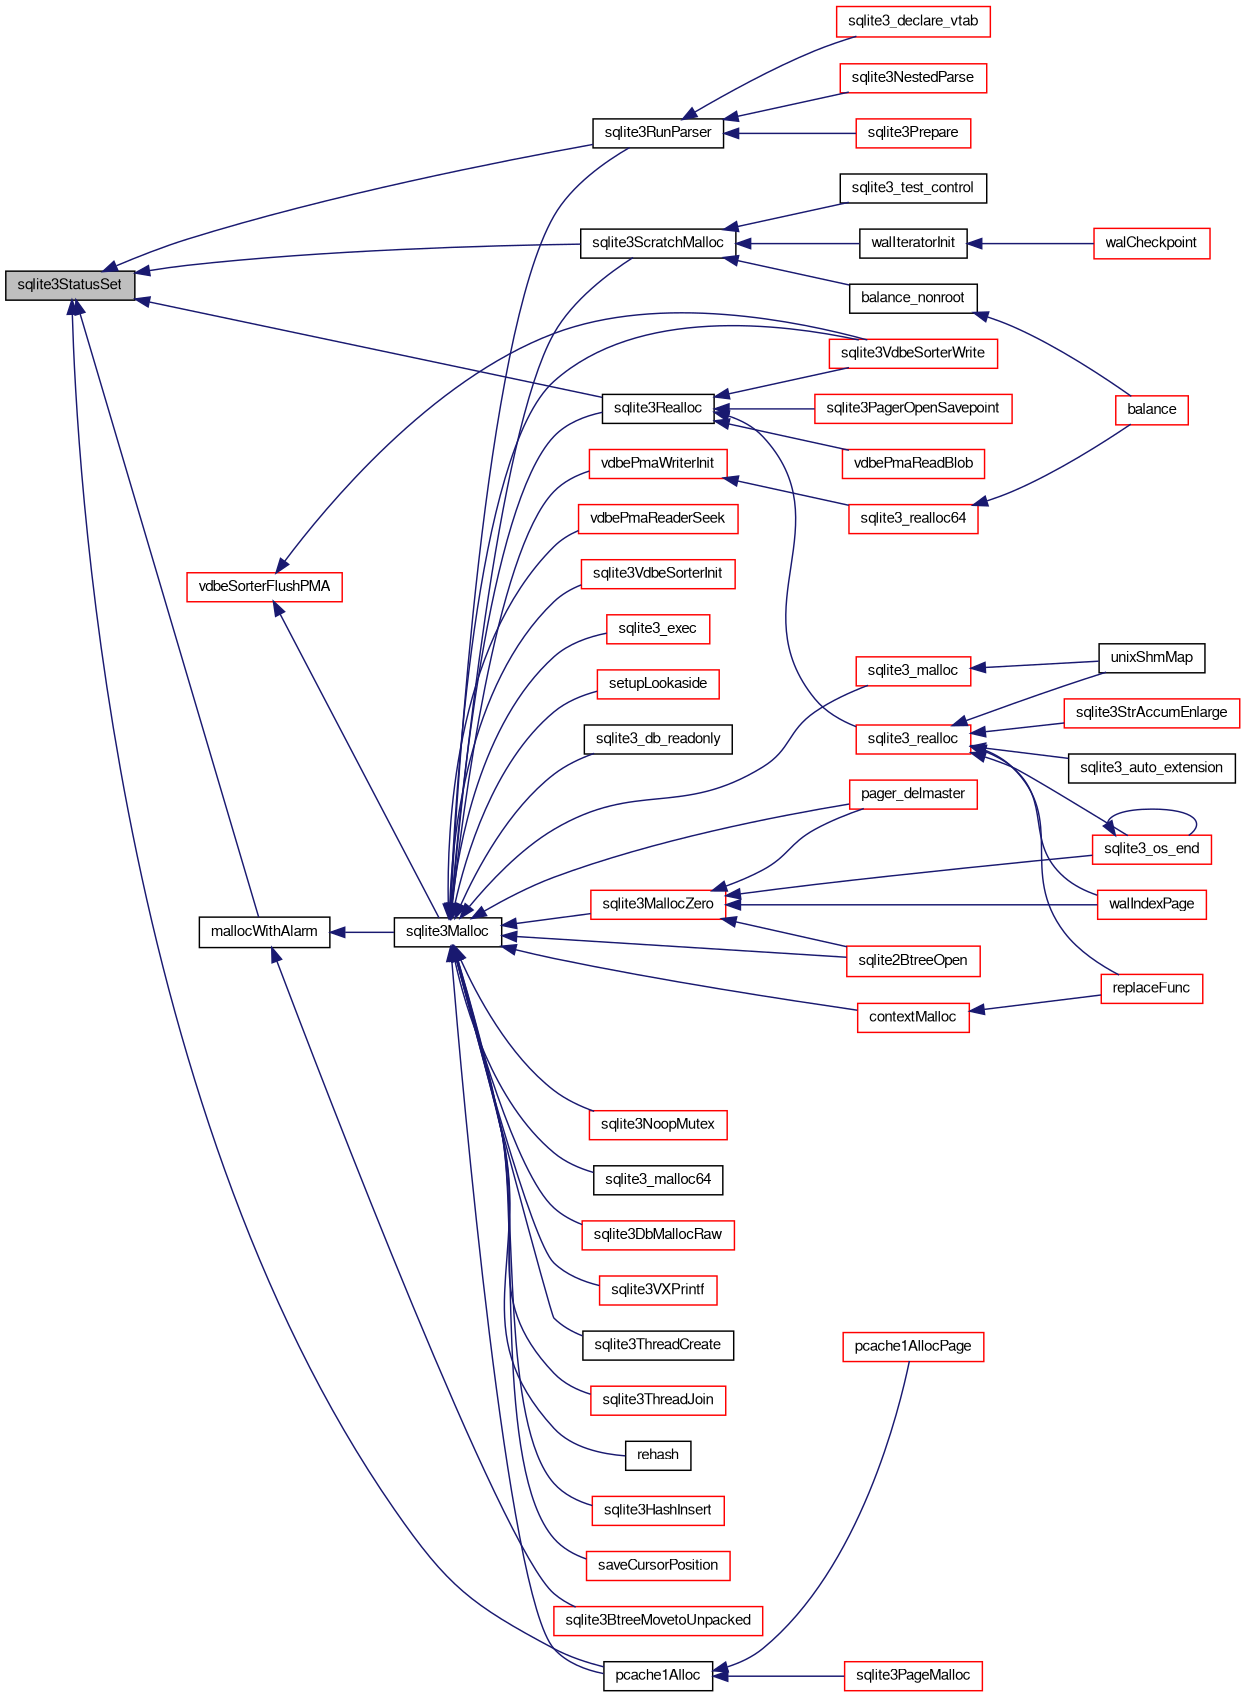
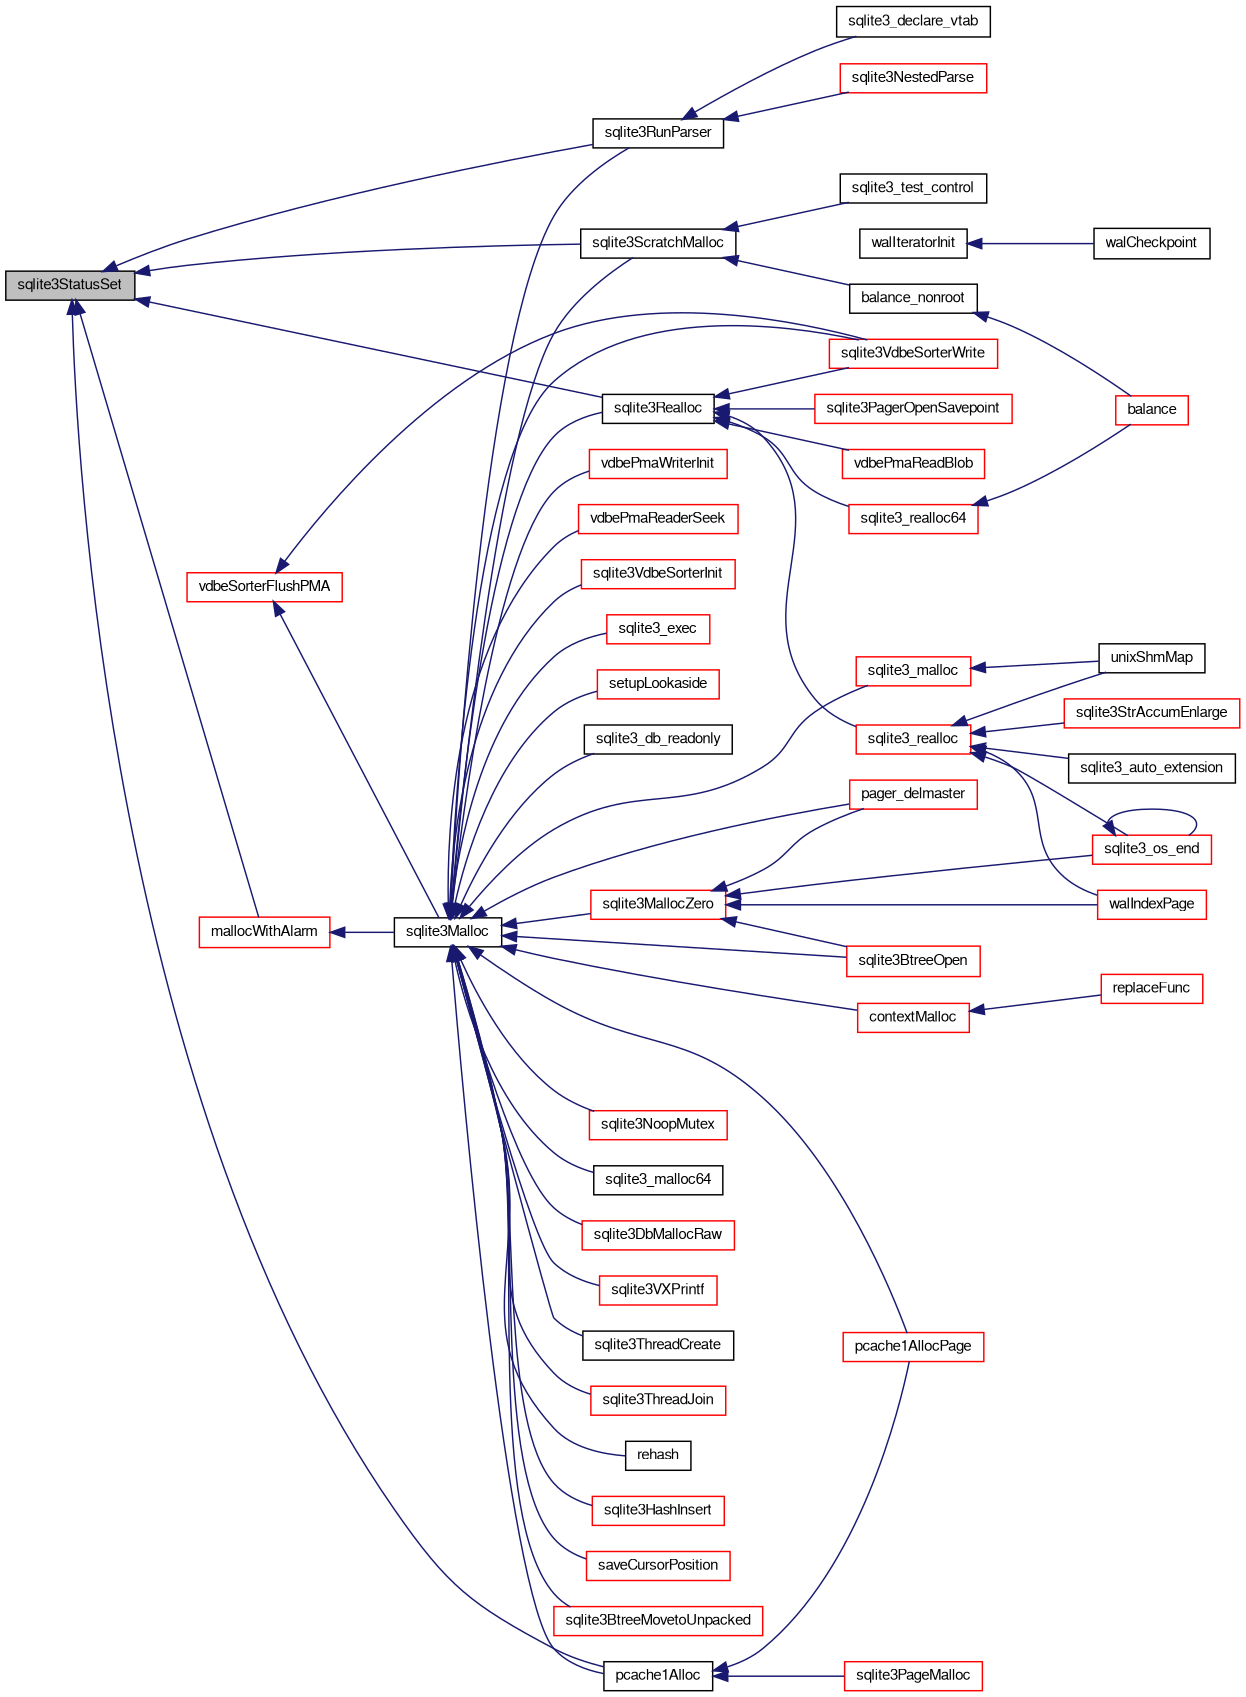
node "sqlite3_declare_vtab": color red -> black
node "sqlite3Prepare": removed
edge "walIteratorInit" -> "sqlite3ScratchMalloc": removed
node "walCheckpoint": color red -> black
edge "sqlite3_realloc64" -> "vdbePmaWriterInit": now "sqlite3_realloc64" -> "sqlite3Realloc"
edge "replaceFunc" -> "sqlite3_realloc": removed
node "mallocWithAlarm": color black -> red
node "sqlite2BtreeOpen": label "sqlite2BtreeOpen" -> "sqlite3BtreeOpen"
edge "pcache1AllocPage" -> "sqlite3Malloc": added
edge "sqlite3BtreeMovetoUnpacked" -> "mallocWithAlarm": now "sqlite3BtreeMovetoUnpacked" -> "sqlite3Malloc"
